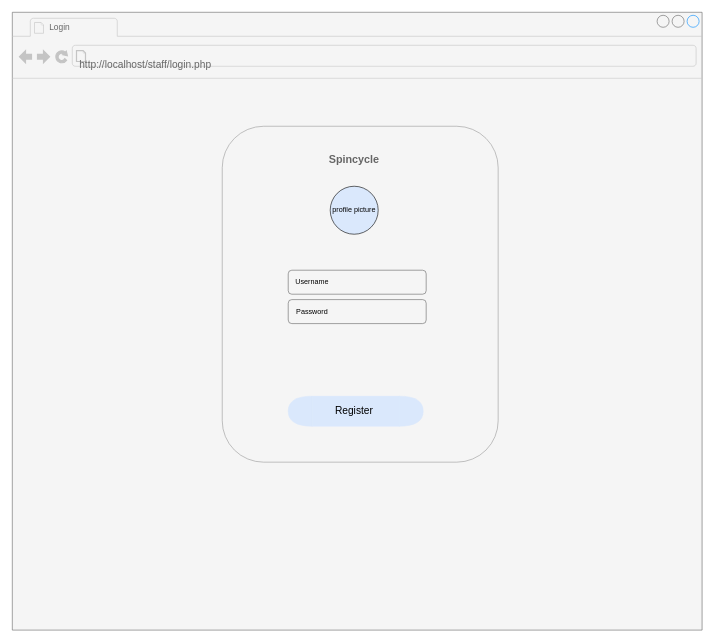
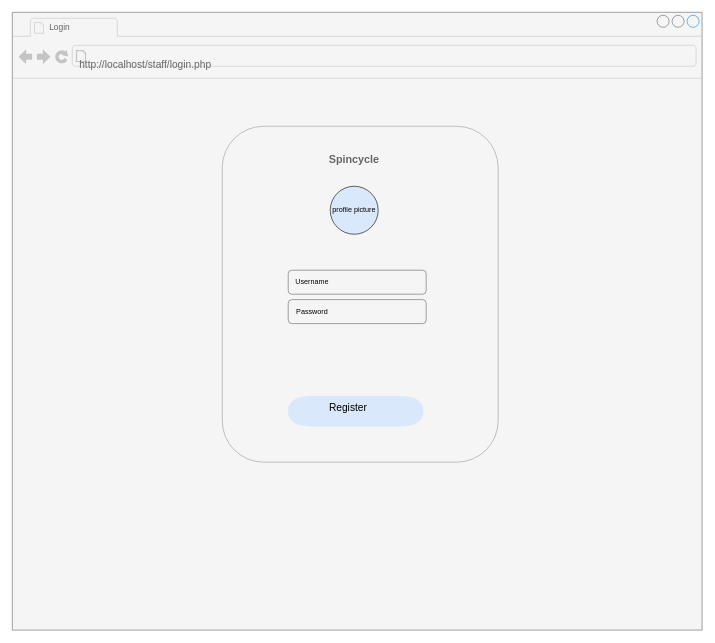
node "Register": moved (354, 411) -> (348, 408)
